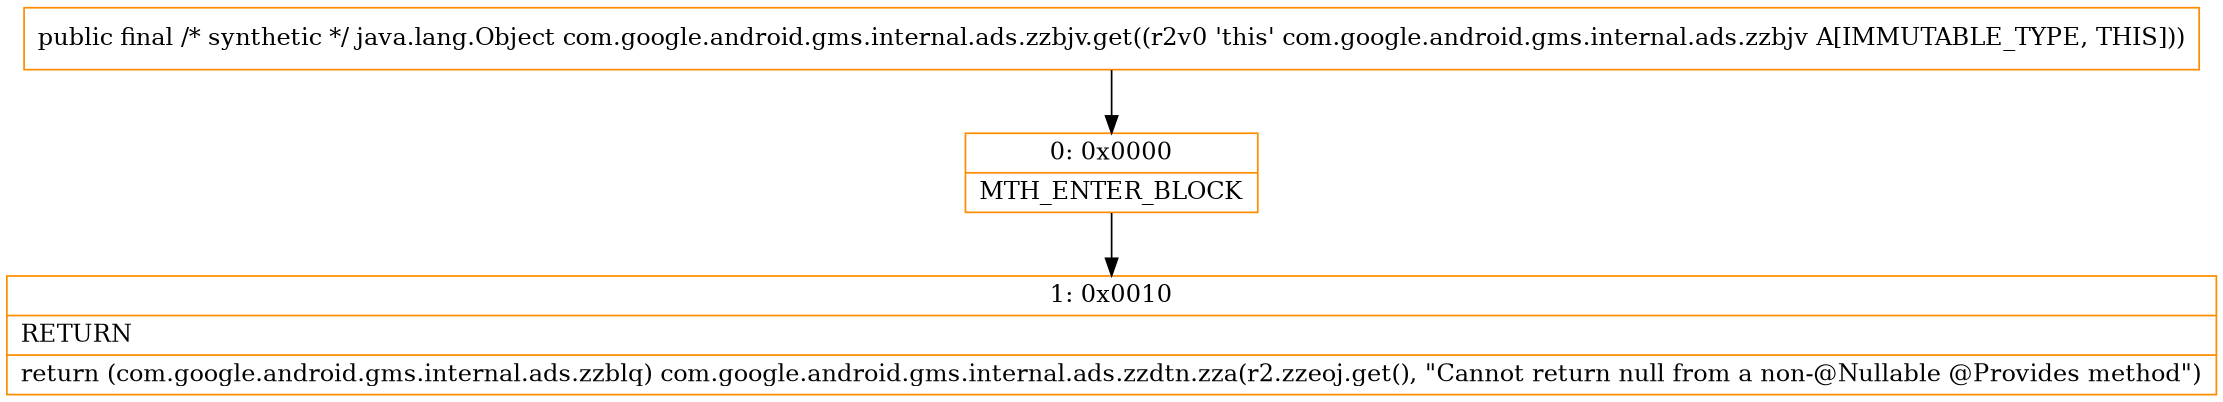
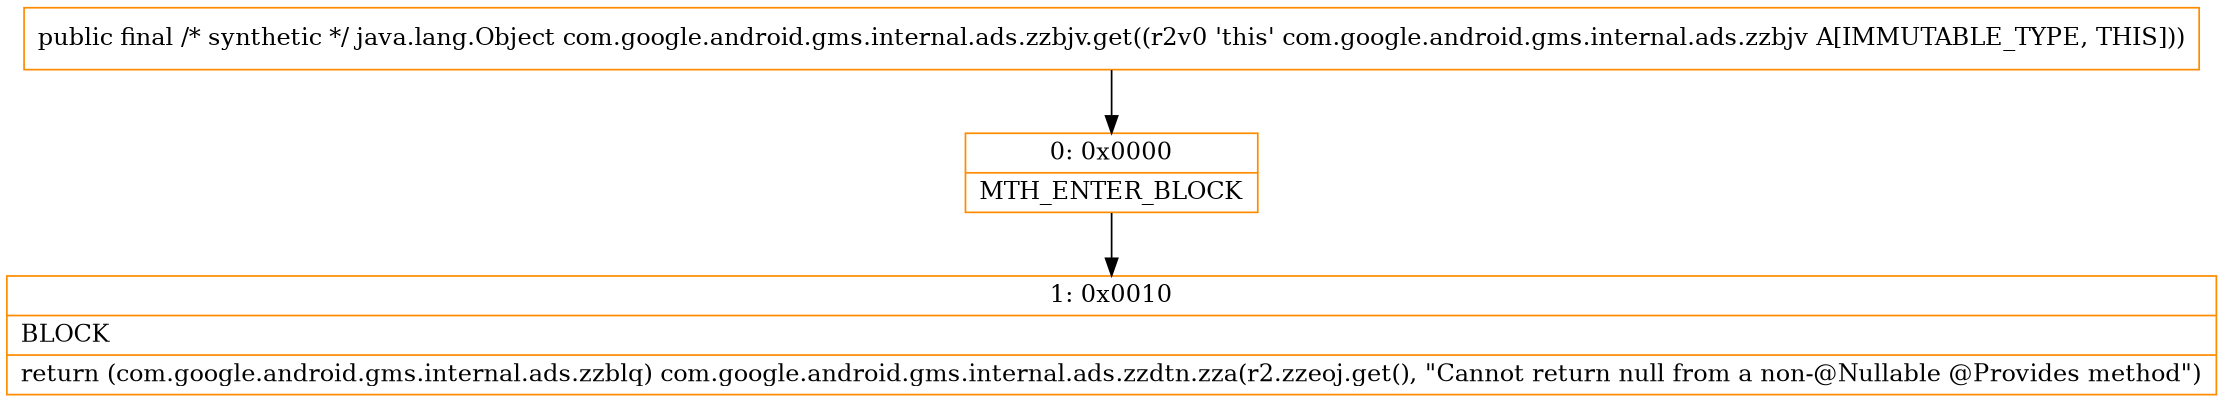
node "1: 0x0010": text "RETURN" -> "BLOCK"
